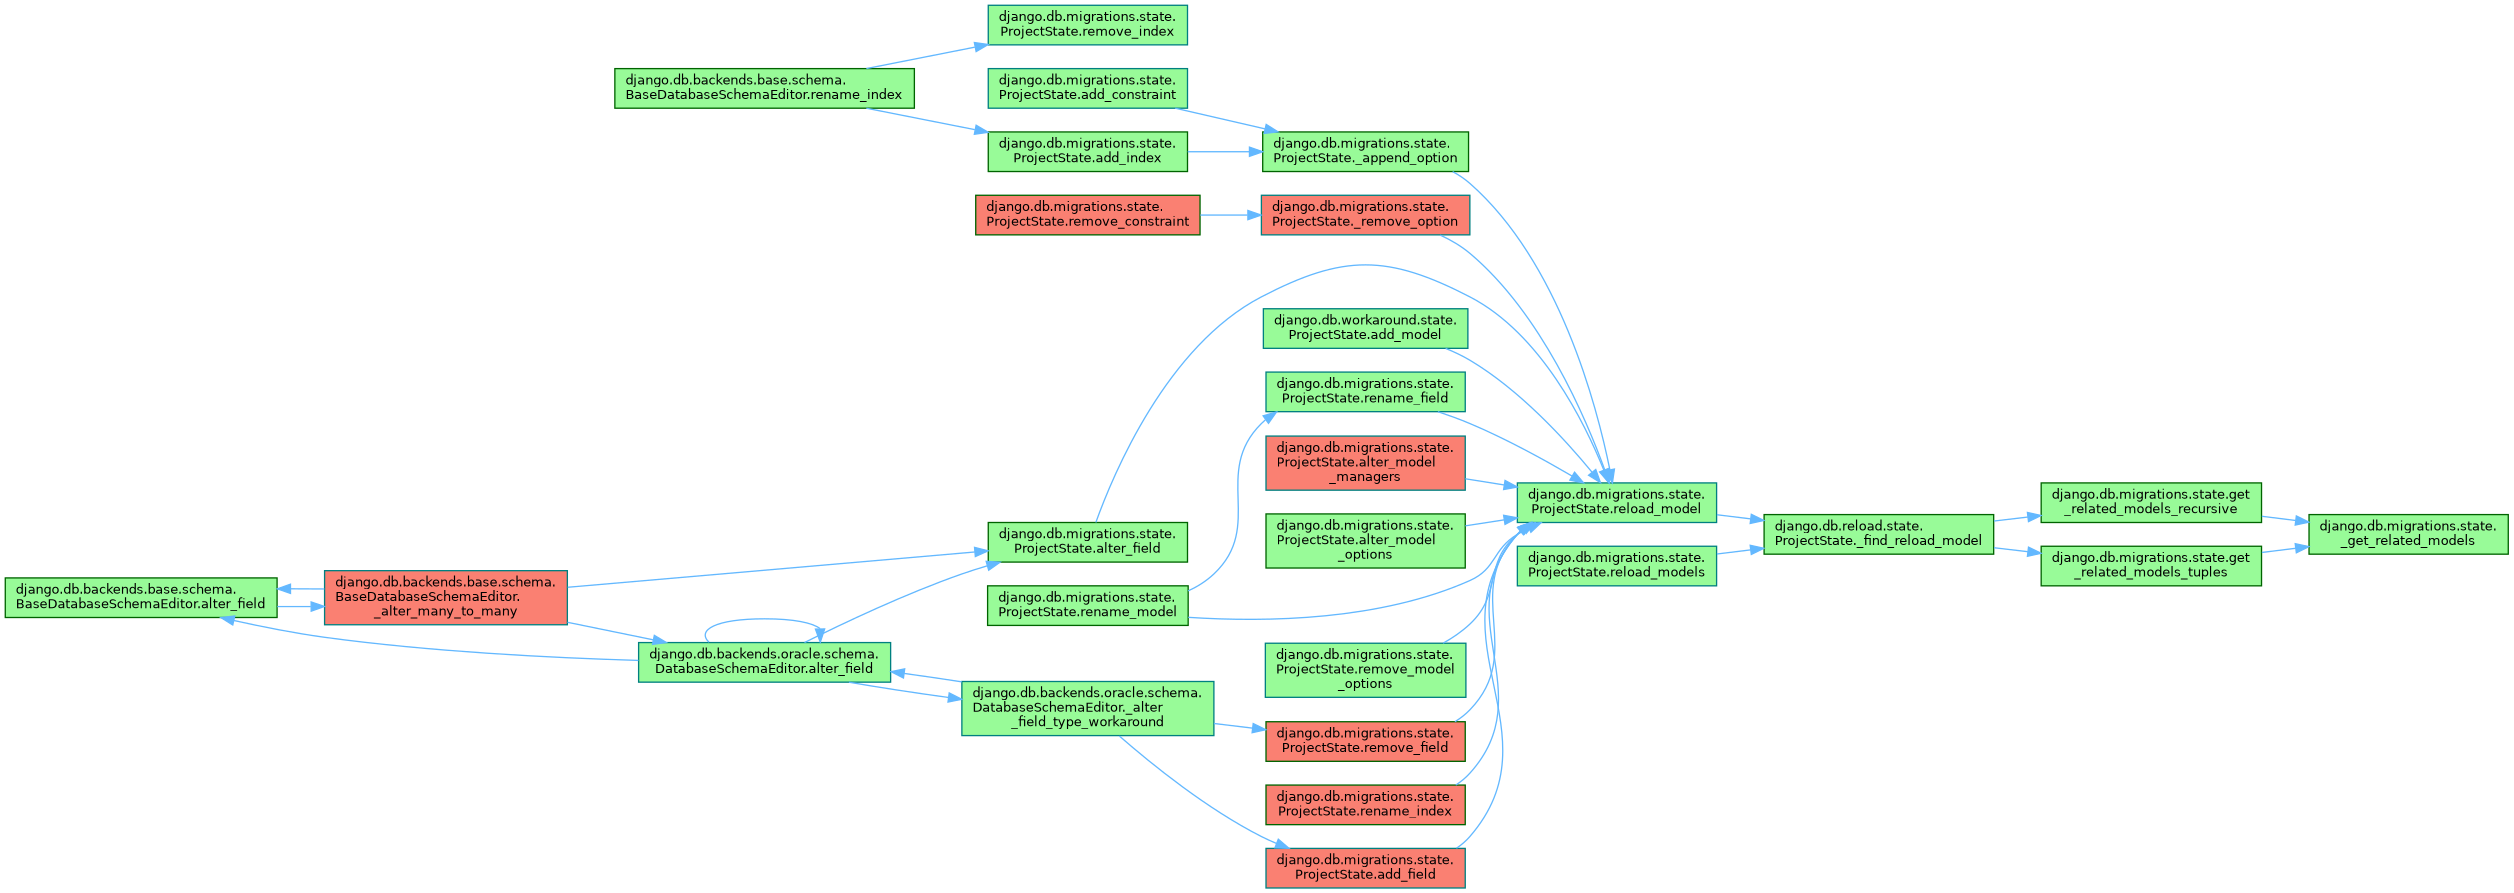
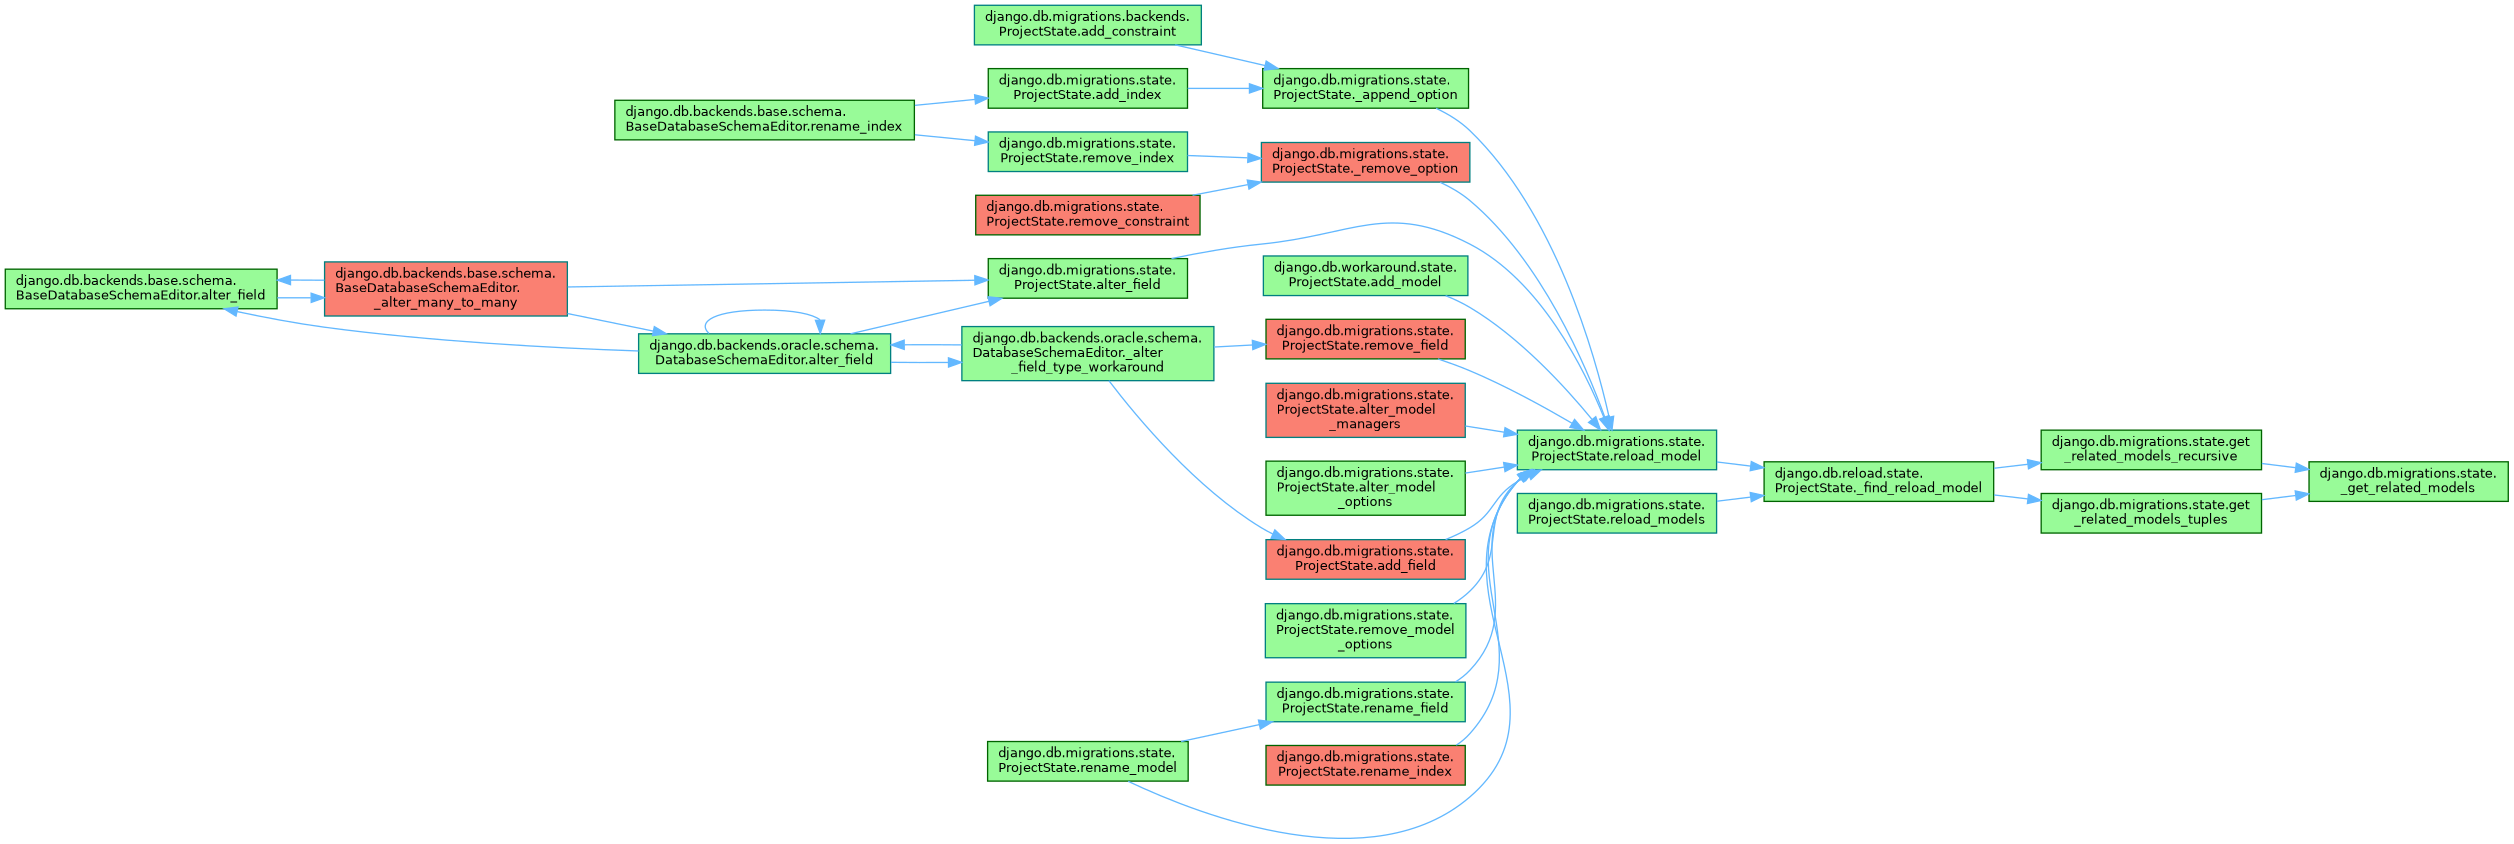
node "django.db.migrations.state. ProjectState.add_constraint": label "django.db.migrations.state. ProjectState.add_constraint" -> "django.db.migrations.backends. ProjectState.add_constraint"
edge "django.db.migrations.state. ProjectState.remove_index" -> "django.db.migrations.state. ProjectState._remove_option": added
